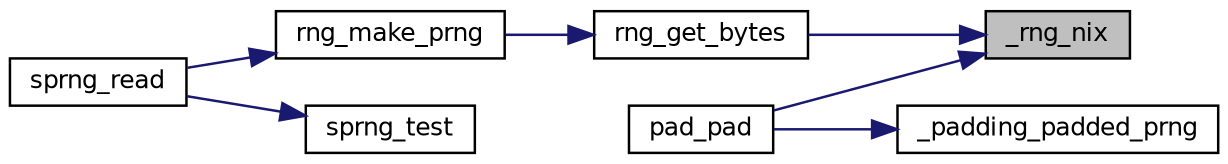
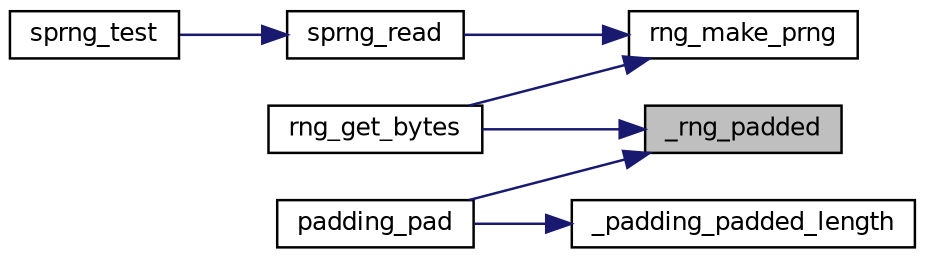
edge "rng_make_prng" -> "rng_get_bytes": reversed
node "_rng_nix": label "_rng_nix" -> "_rng_padded"
edge "sprng_read" -> "sprng_test": reversed
node "pad_pad": label "pad_pad" -> "padding_pad"
node "_padding_padded_prng": label "_padding_padded_prng" -> "_padding_padded_length"
